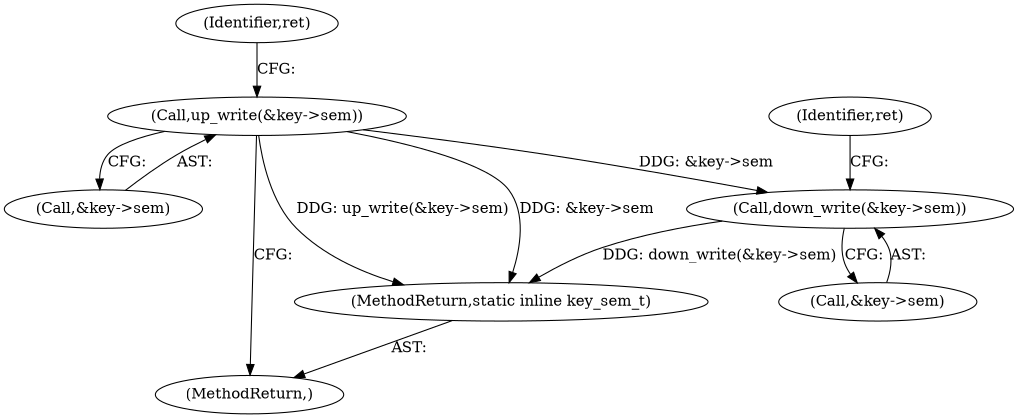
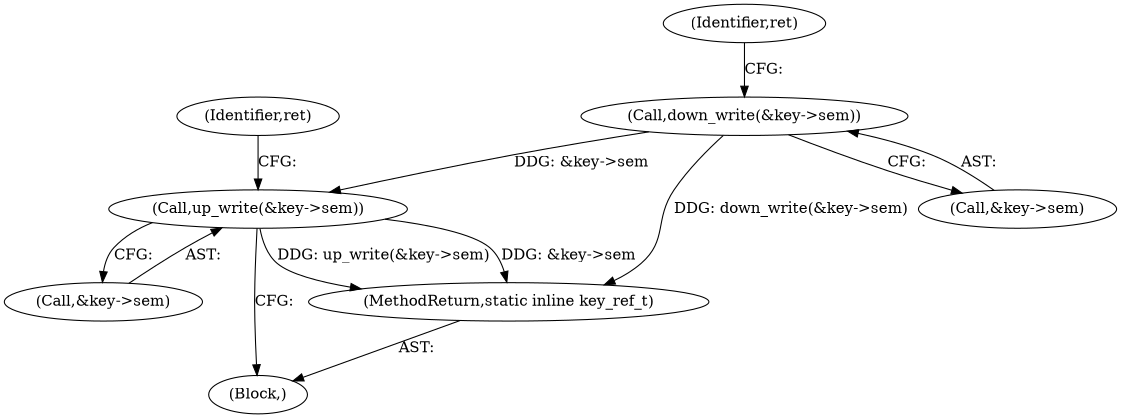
edge "(Call,up_write(&key->sem))" -> "(Call,down_write(&key->sem))": reversed
node "(MethodReturn,static inline key_sem_t)": label "(MethodReturn,static inline key_sem_t)" -> "(MethodReturn,static inline key_ref_t)"
node "(MethodReturn,)": label "(MethodReturn,)" -> "(Block,)"
